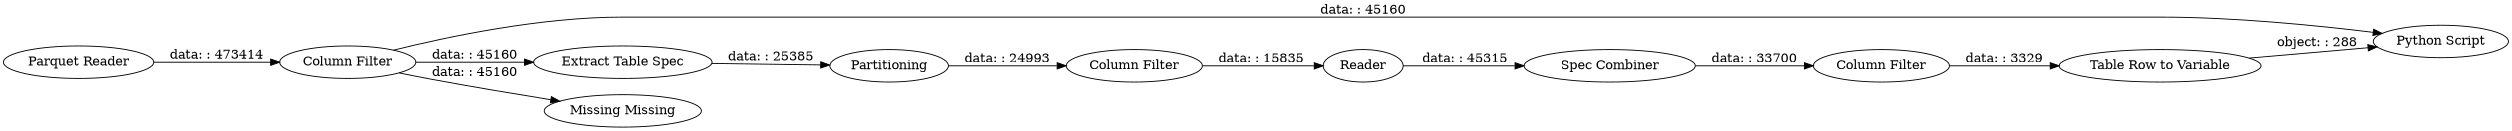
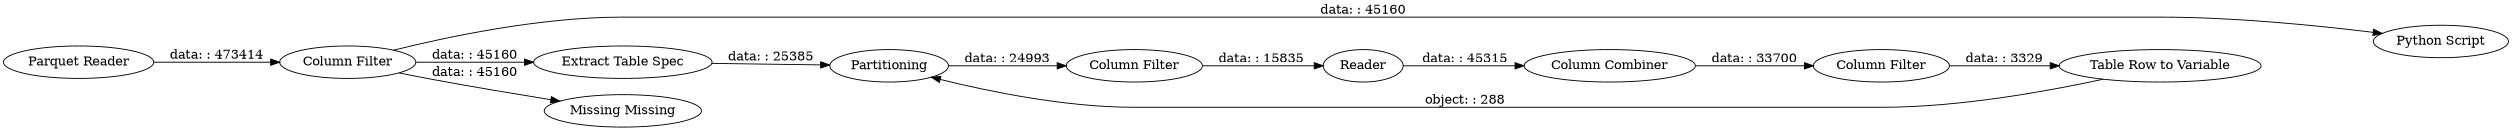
edge "Table Row to Variable" -> "Python Script": now "Table Row to Variable" -> "Partitioning"
node "Spec Combiner": label "Spec Combiner" -> "Column Combiner"
